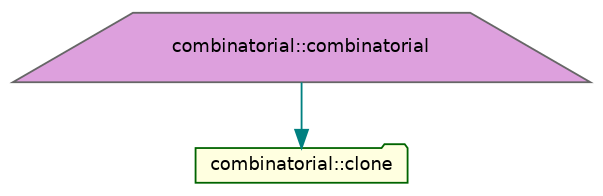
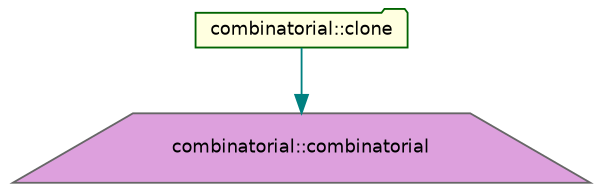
edge "combinatorial::combinatorial" -> "combinatorial::clone": reversed
